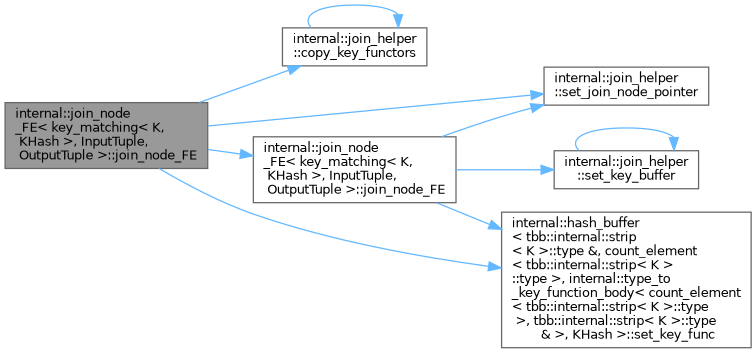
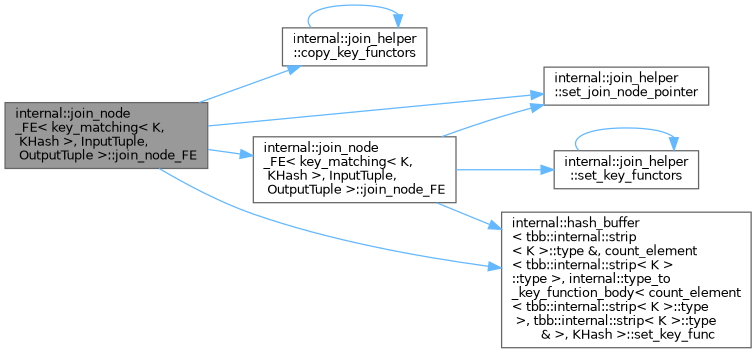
node "internal::join_helper ::set_key_buffer": label "internal::join_helper ::set_key_buffer" -> "internal::join_helper ::set_key_functors"
